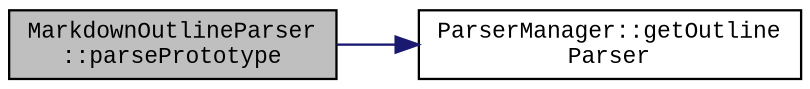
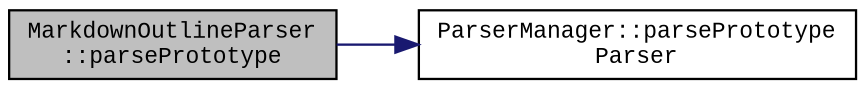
node "ParserManager::getOutline Parser": label "ParserManager::getOutline Parser" -> "ParserManager::parsePrototype Parser"
